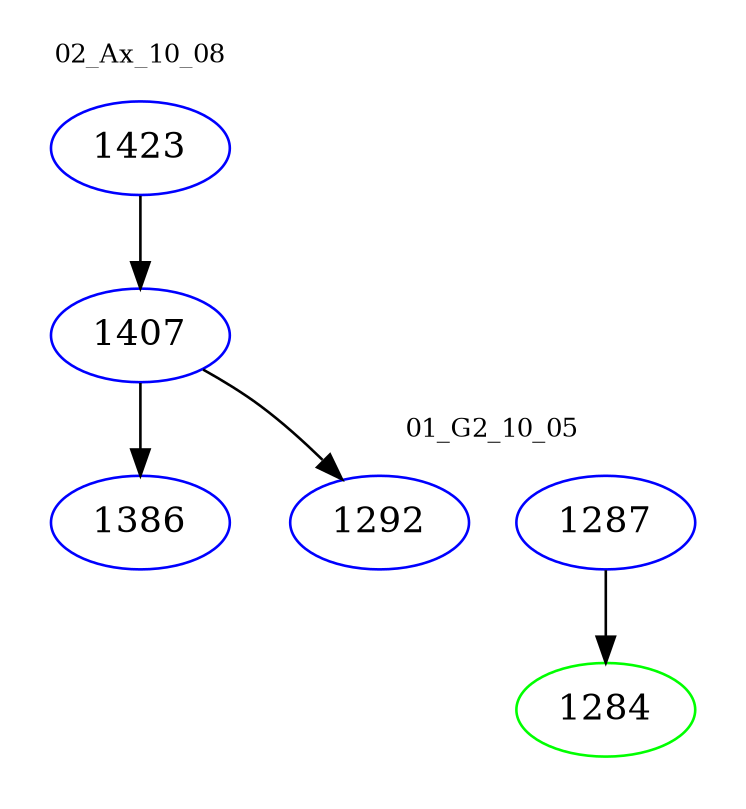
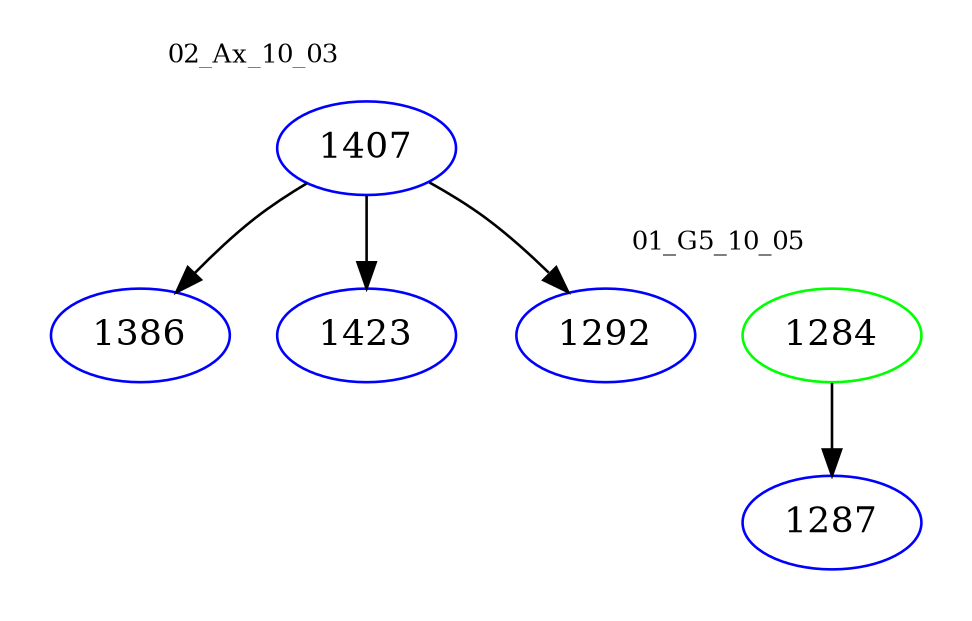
cluster "02_Ax_10_08": label "02_Ax_10_08" -> "02_Ax_10_03"
edge "1423" -> "1407": reversed
cluster "01_G2_10_05": label "01_G2_10_05" -> "01_G5_10_05"
edge "1287" -> "1284": reversed
